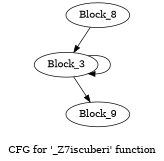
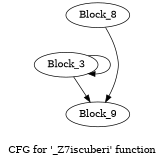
edge "Block_8" -> "Block_3": now "Block_8" -> "Block_9"
